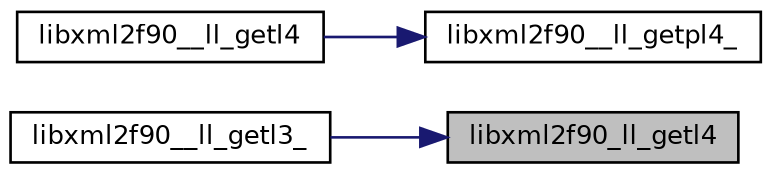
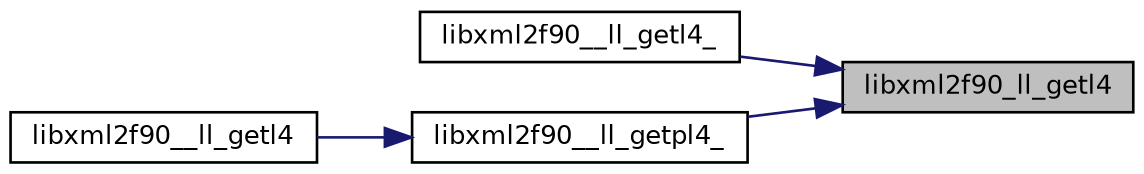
edge "libxml2f90__ll_getpl4_" -> "libxml2f90_ll_getl4": added
node "libxml2f90__ll_getl3_": label "libxml2f90__ll_getl3_" -> "libxml2f90__ll_getl4_"
